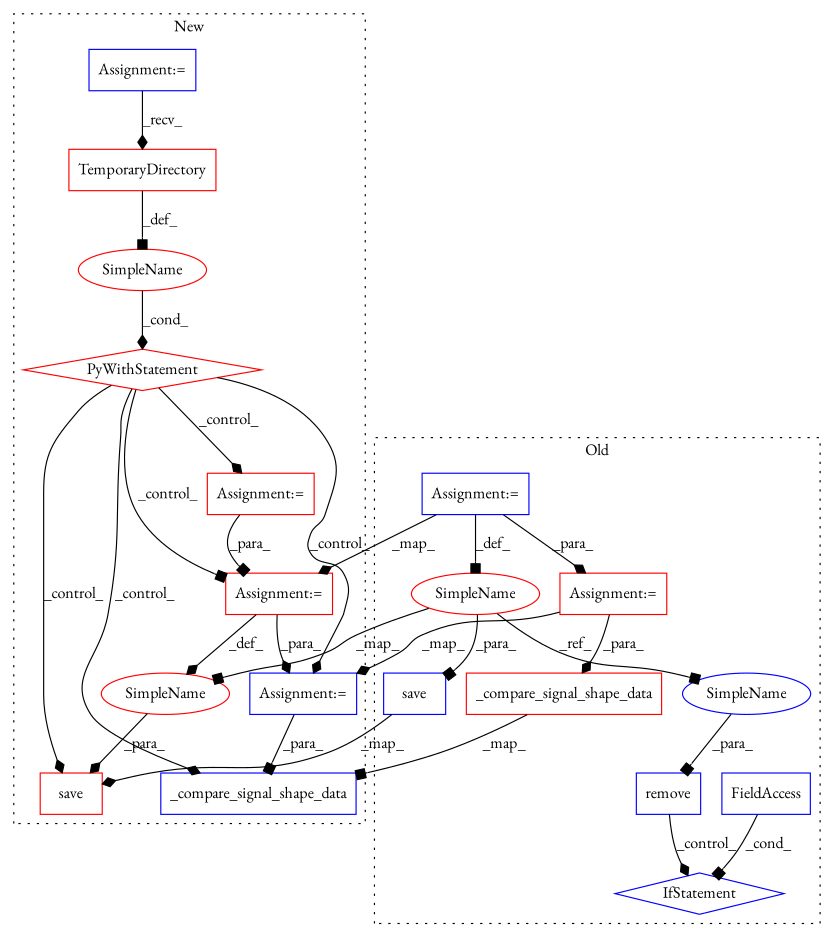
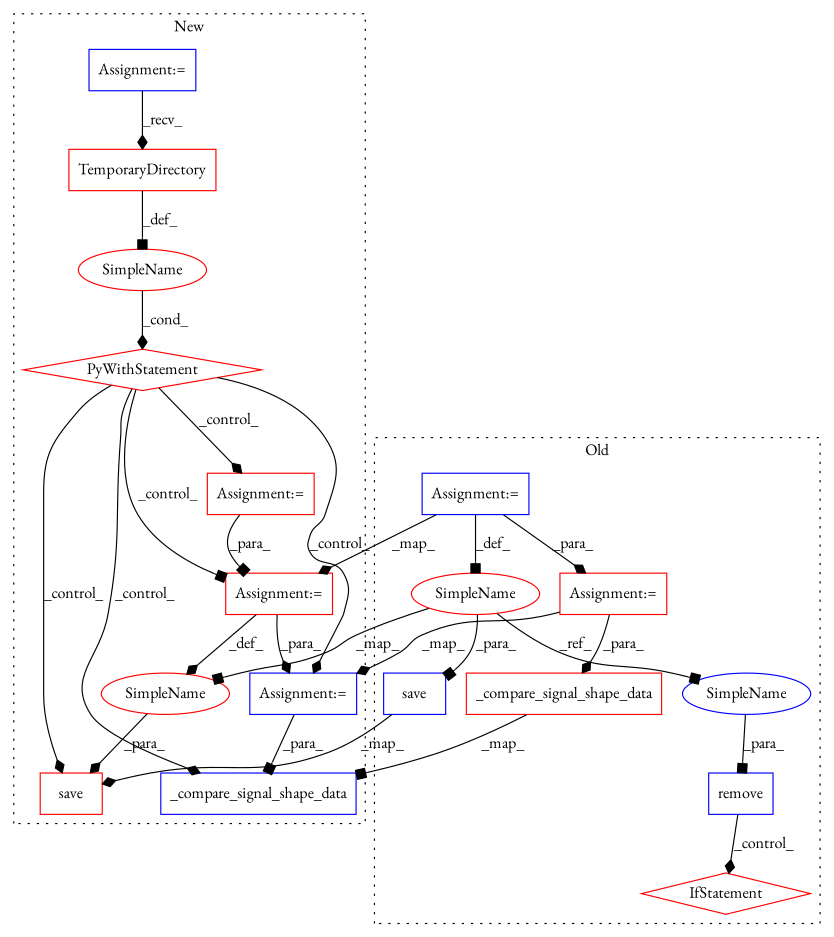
node "FieldAccess": removed
node "IfStatement": color blue -> red
